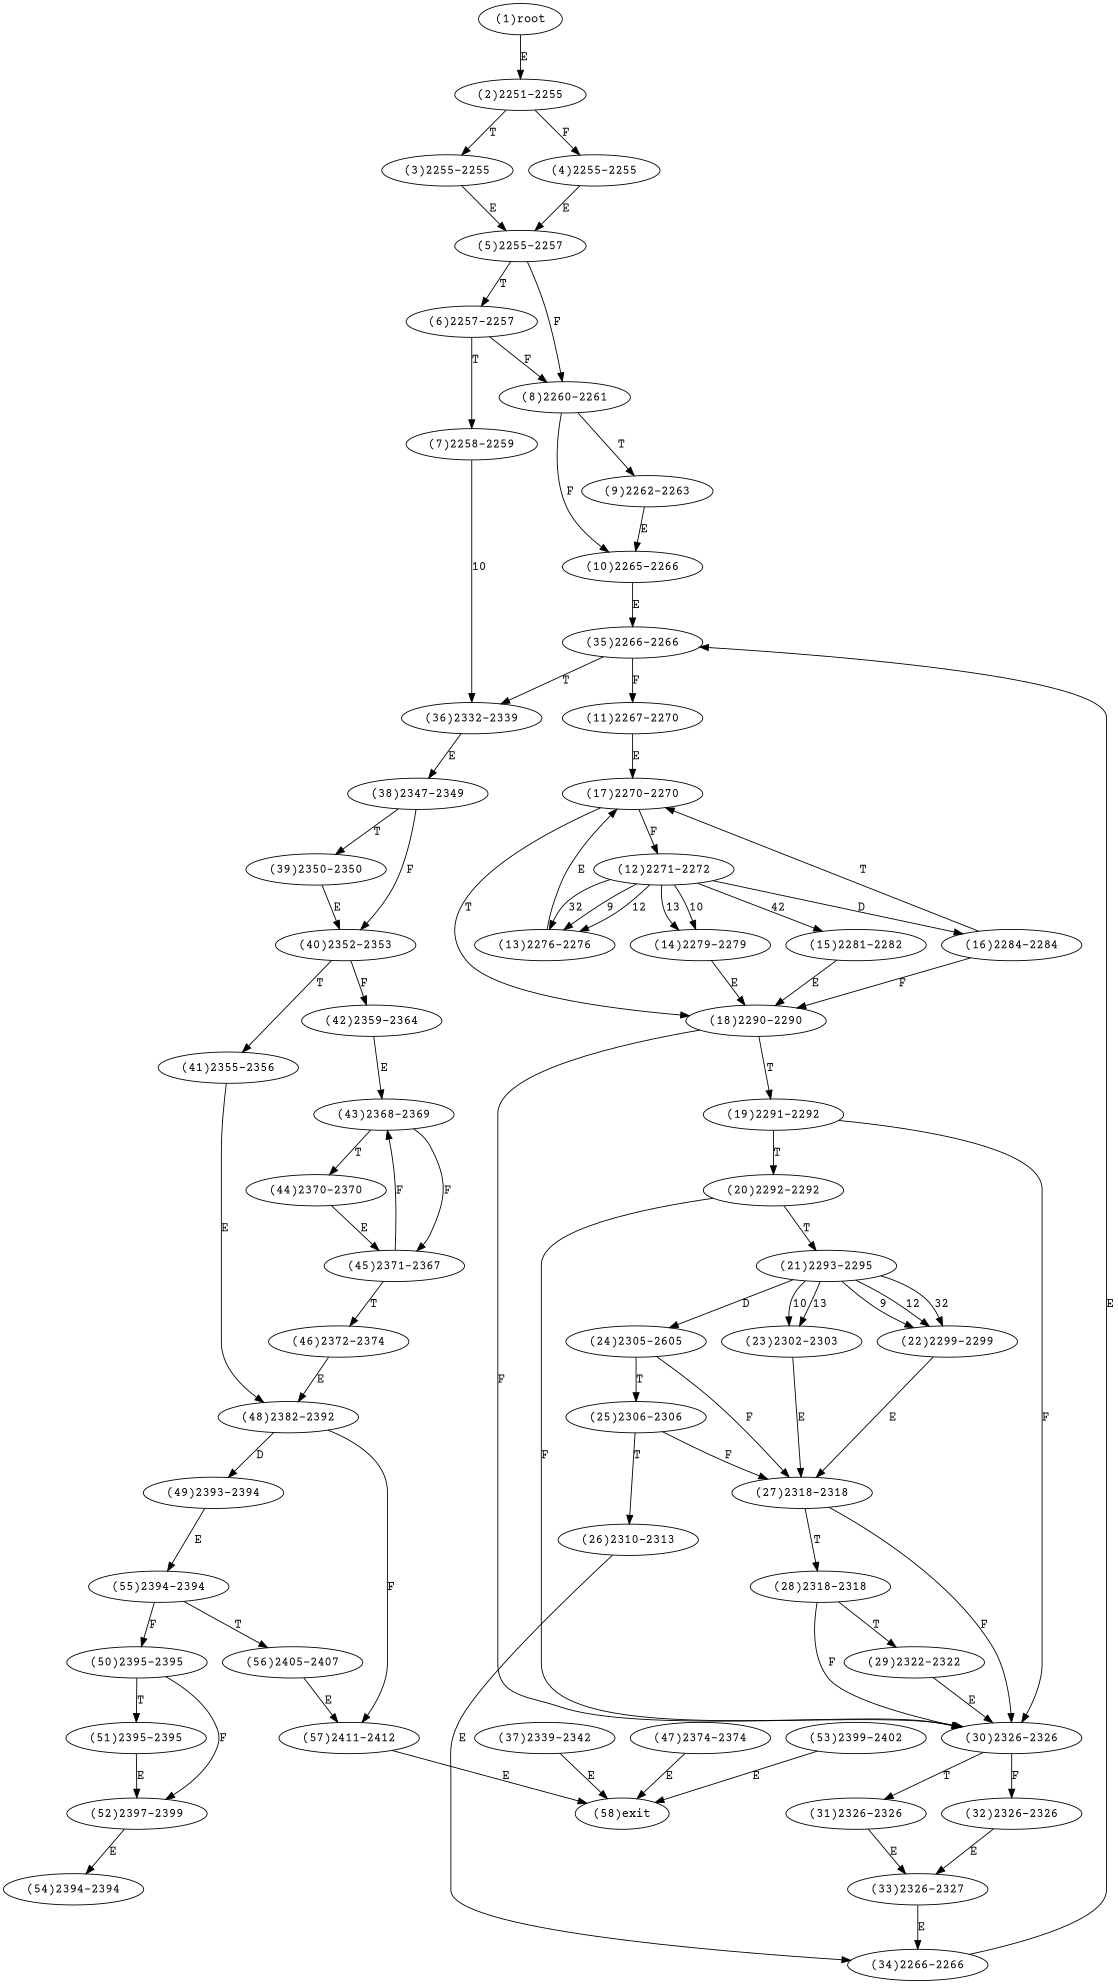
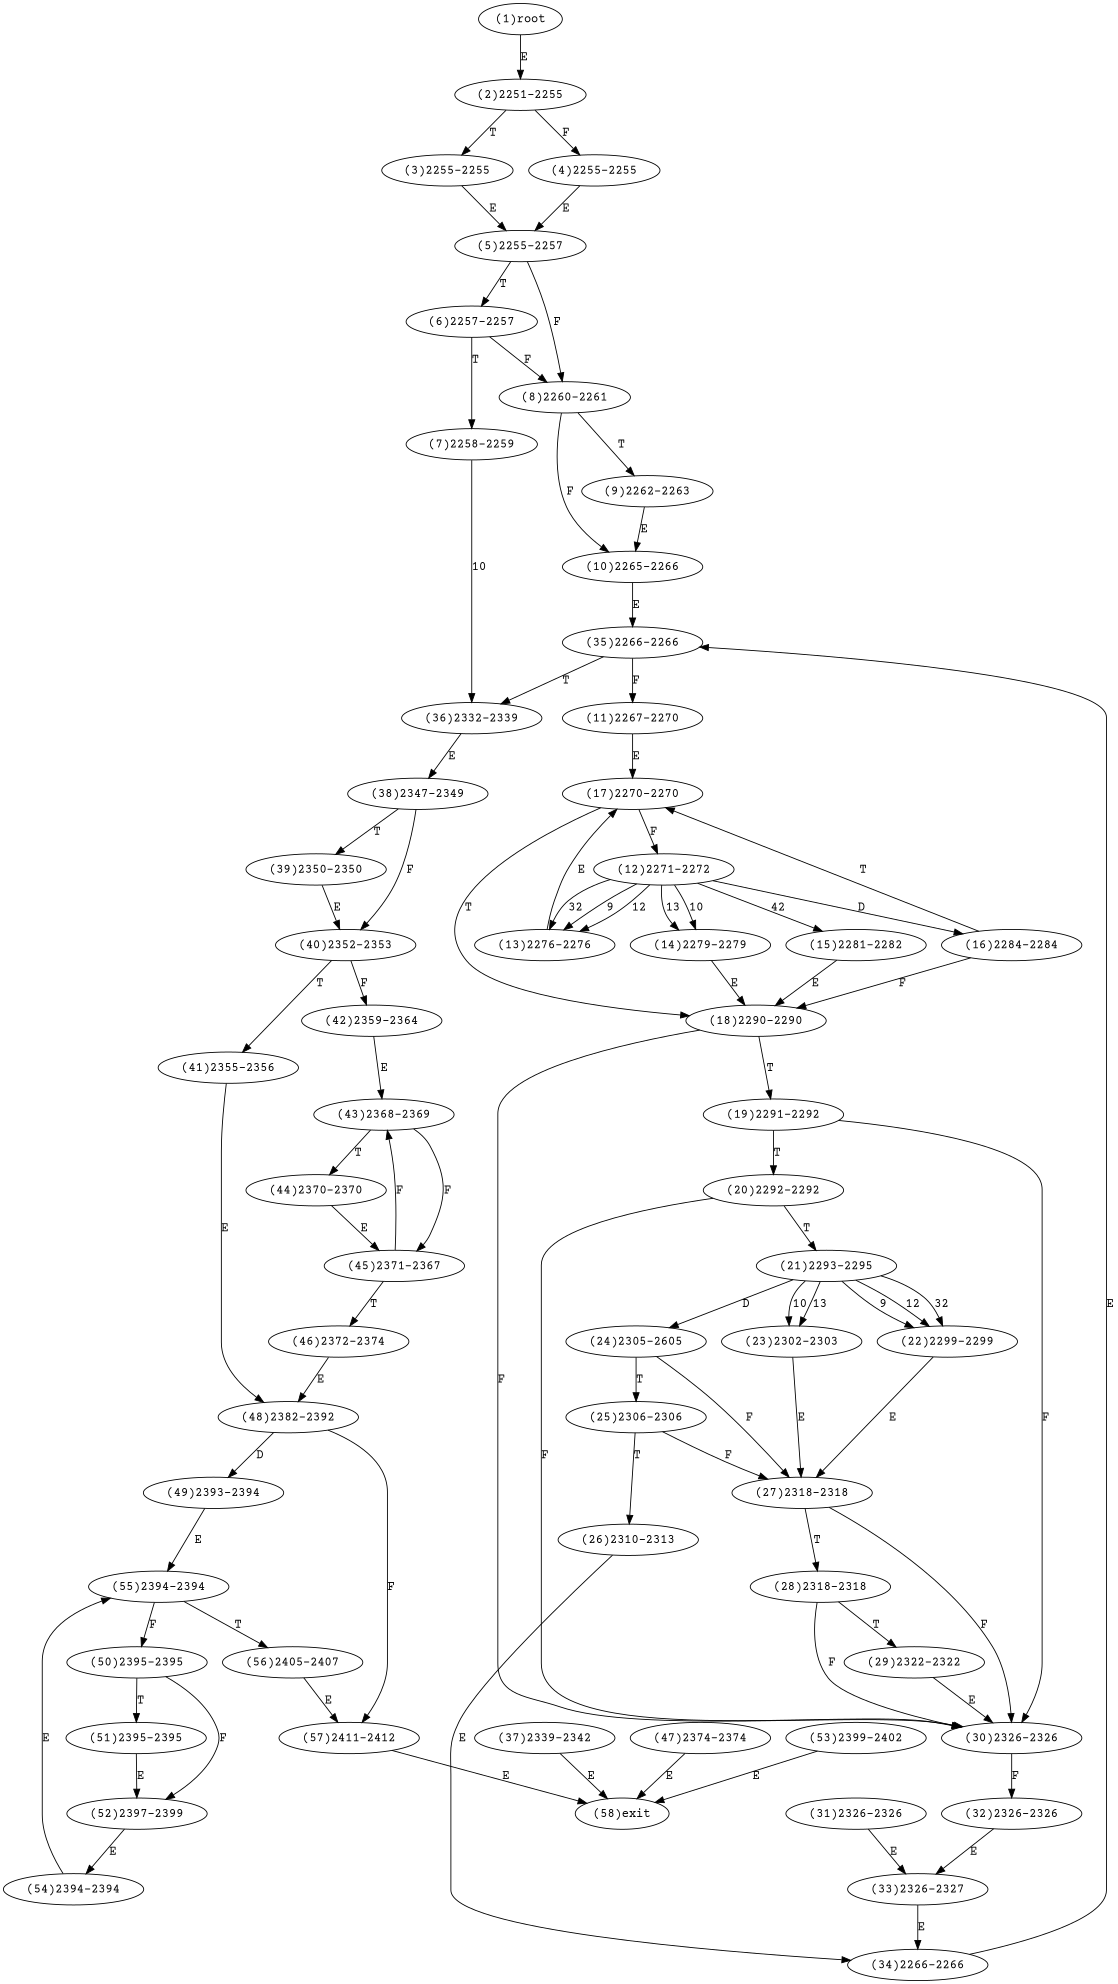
edge "(54)2394-2394" -> "(55)2394-2394": added, label "E"
edge "(30)2326-2326" -> "(31)2326-2326": removed, label "T"
